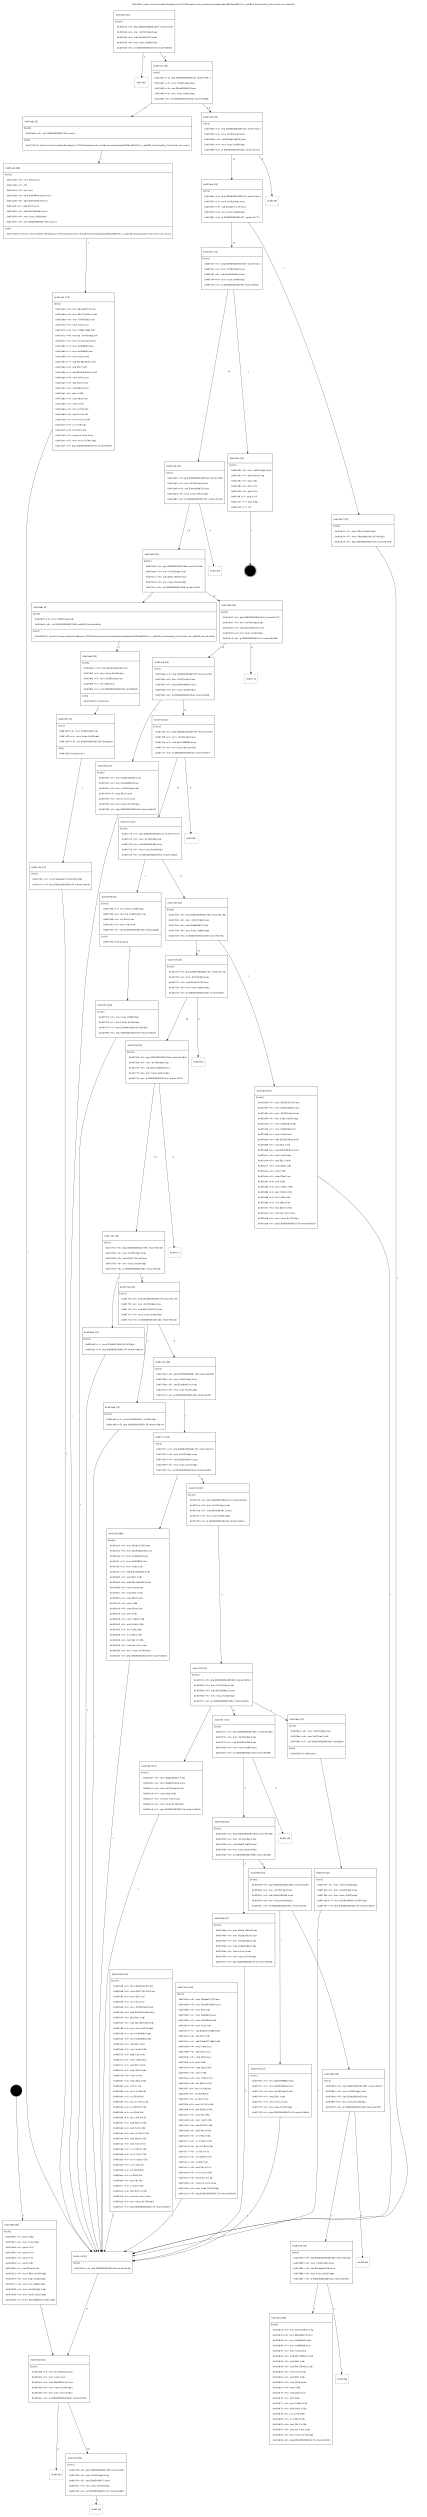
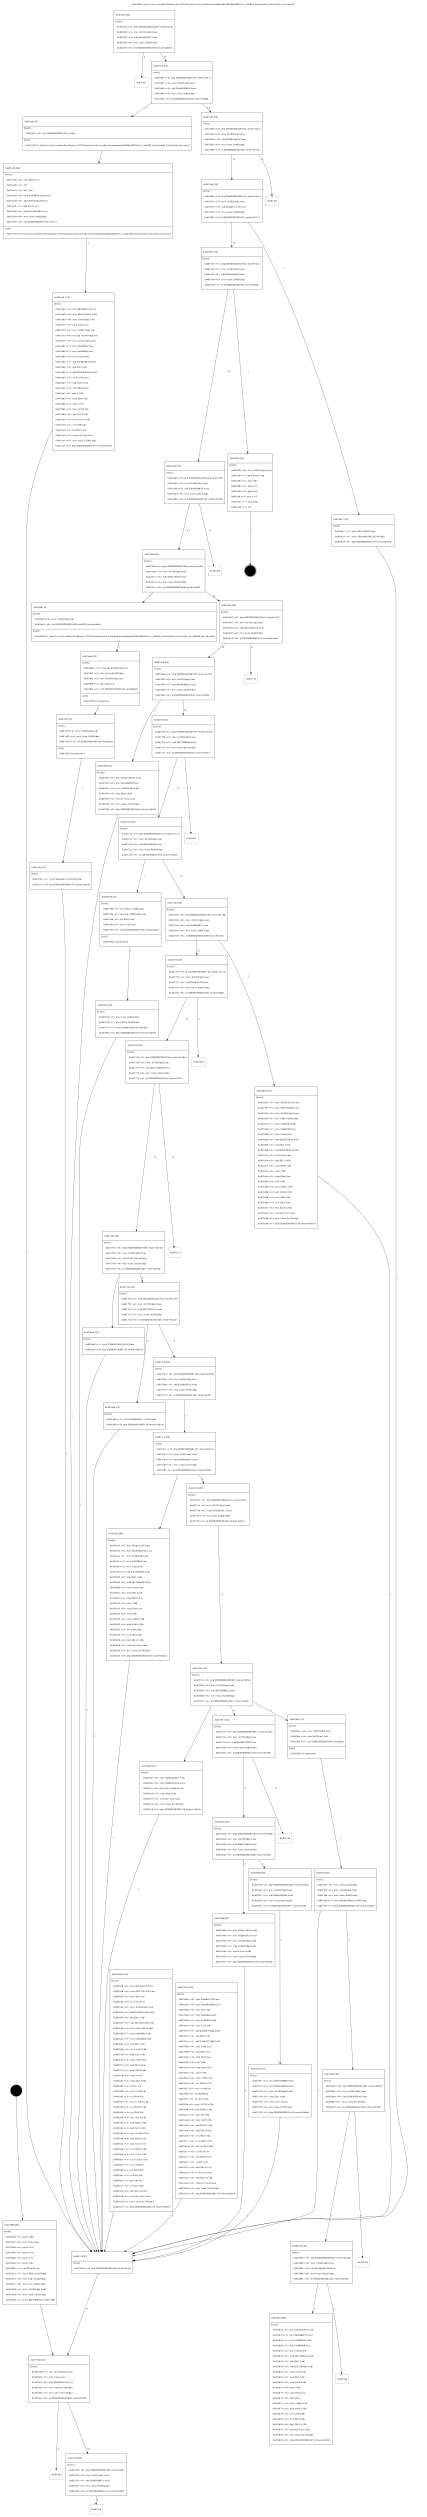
edge "0x401849 [25]" -> "0x401862 [25]": now "0x4018f7 [21]" -> "0x401862 [25]"
